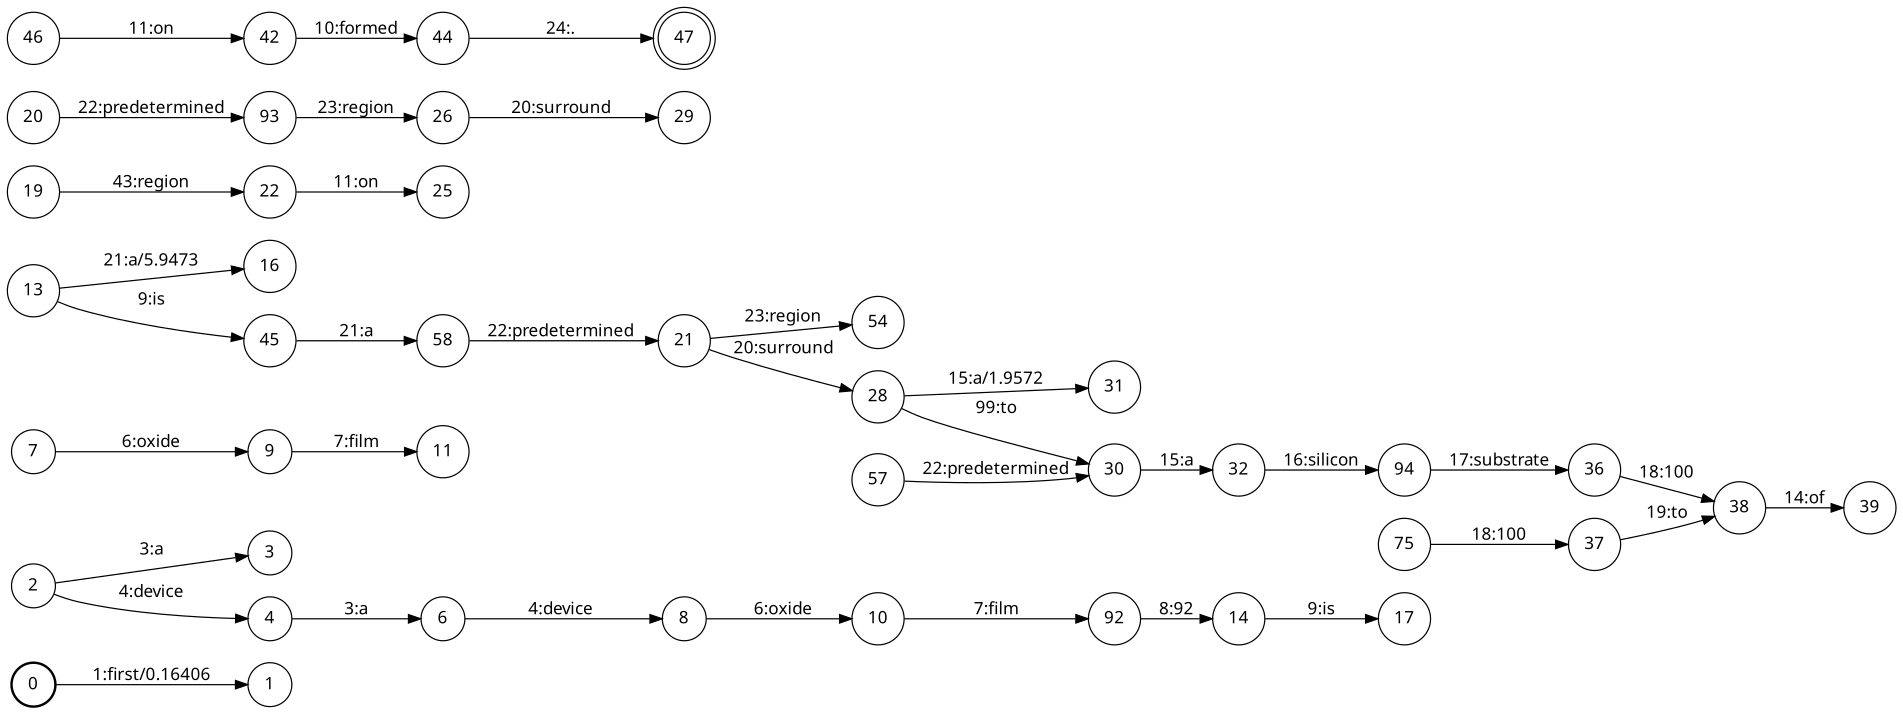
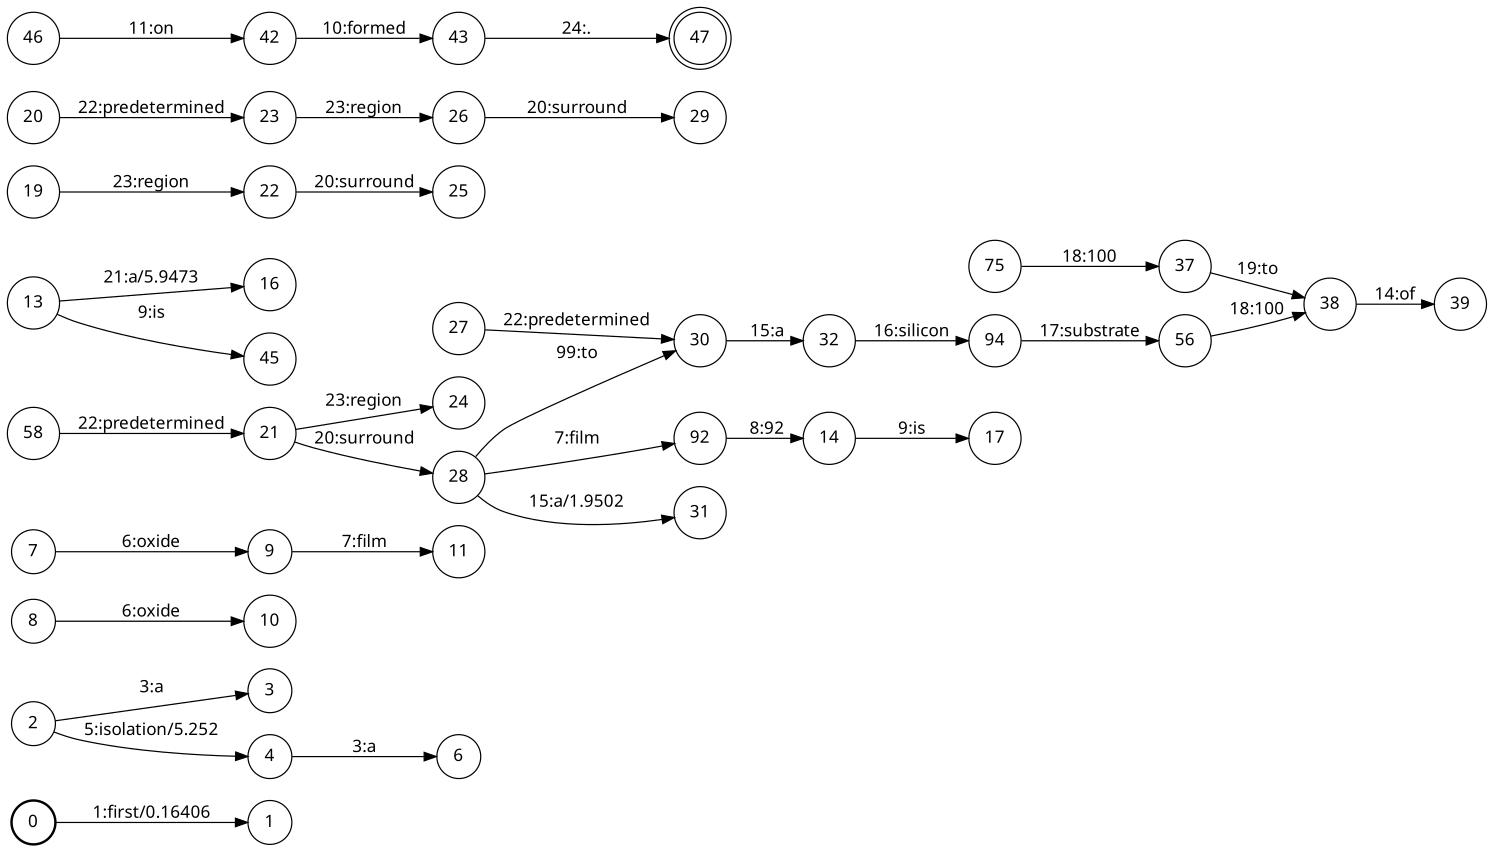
node "44": label "44" -> "43"
node "93": label "93" -> "23"
edge "19" -> "22": label "43:region" -> "23:region"
edge "22" -> "25": label "11:on" -> "20:surround"
node "54": label "54" -> "24"
edge "45" -> "58": removed, label "21:a"
edge "28" -> "31": label "15:a/1.9572" -> "15:a/1.9502"
node "36": label "36" -> "56"
node "57": label "57" -> "27"
edge "2" -> "4": label "4:device" -> "5:isolation/5.252"
edge "6" -> "8": removed, label "4:device"
edge "10" -> "92": now "28" -> "92"
